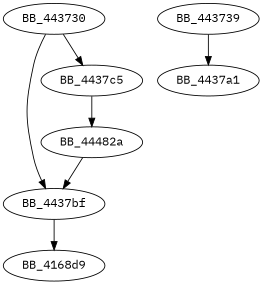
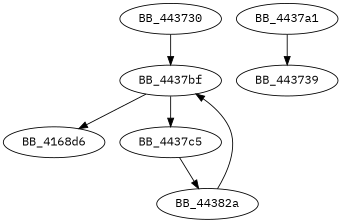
edge "BB_443739" -> "BB_4437a1": reversed
edge "BB_443730" -> "BB_4437c5": now "BB_4437bf" -> "BB_4437c5"
node "BB_44482a": label "BB_44482a" -> "BB_44382a"
node "BB_4168d9": label "BB_4168d9" -> "BB_4168d6"
